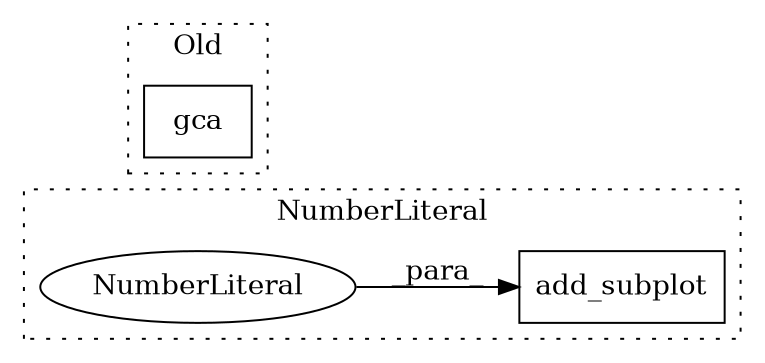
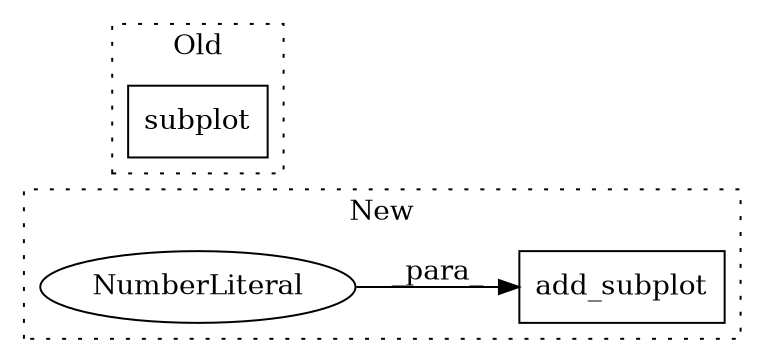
node "gca": label "gca" -> "subplot"
cluster "NumberLiteral": label "NumberLiteral" -> "New"
